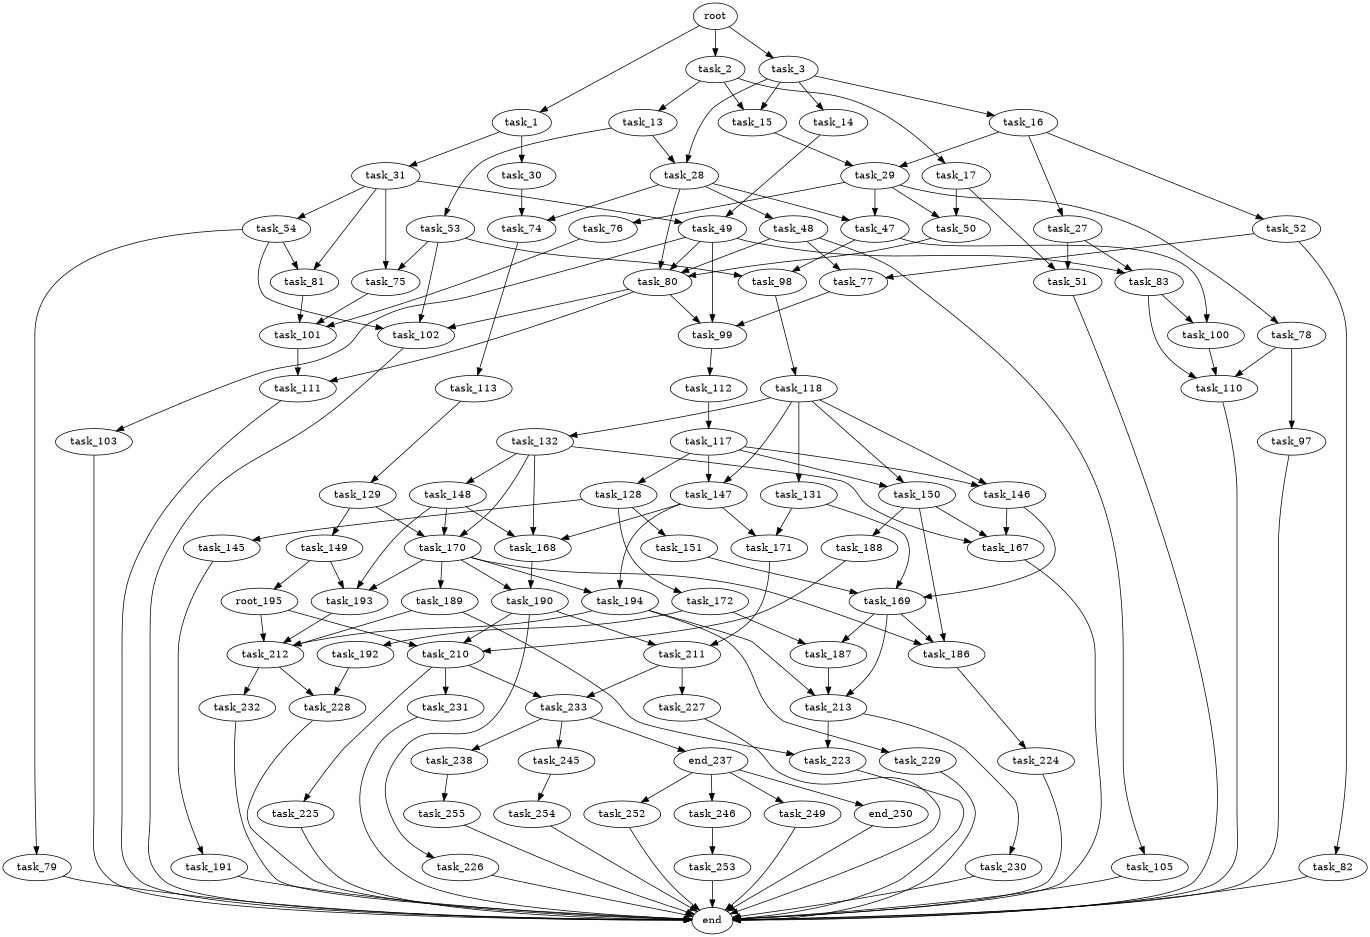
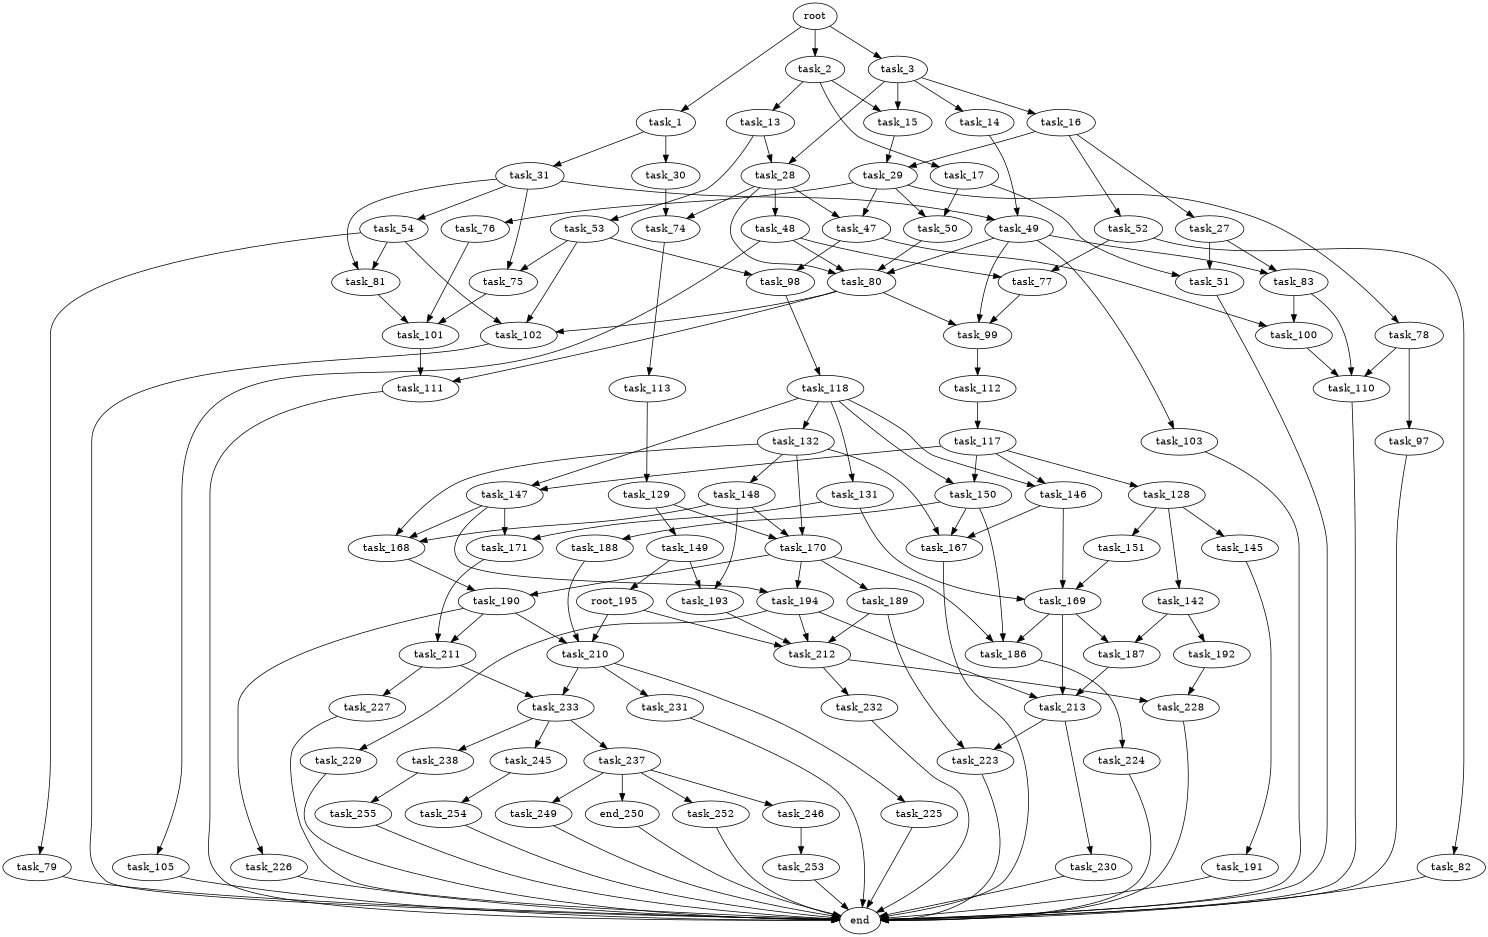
edge "task_170" -> "task_193": removed
node "task_172": label "task_172" -> "task_142"
node "end_237": label "end_237" -> "task_237"
